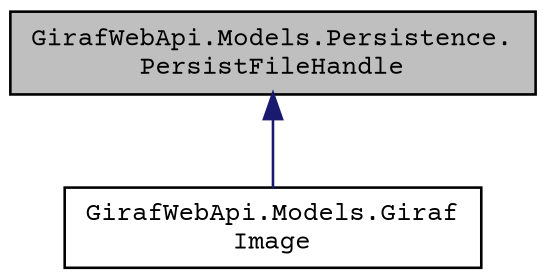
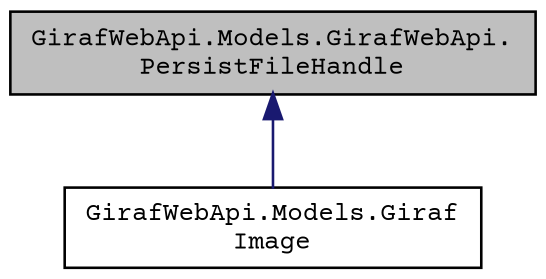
node "GirafWebApi.Models.Persistence. PersistFileHandle": label "GirafWebApi.Models.Persistence. PersistFileHandle" -> "GirafWebApi.Models.GirafWebApi. PersistFileHandle"
